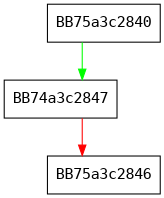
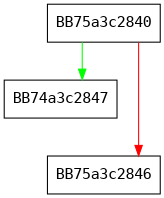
edge "BB74a3c2847" -> "BB75a3c2846": now "BB75a3c2840" -> "BB75a3c2846"
